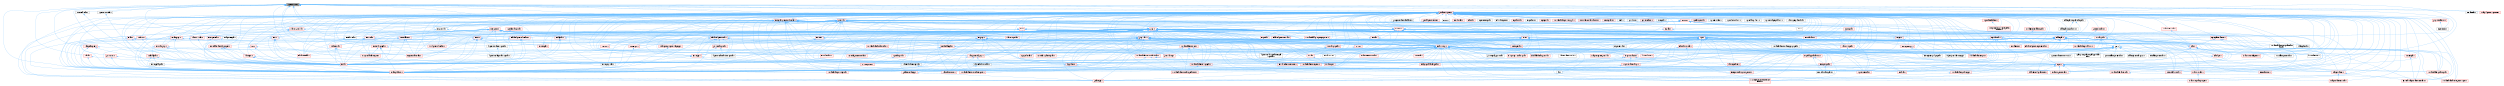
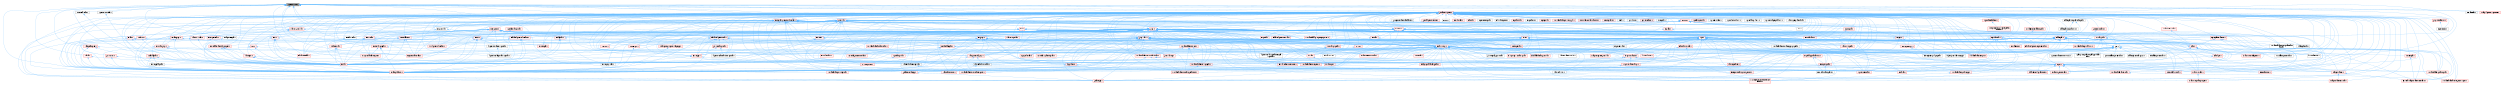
node "Set.h": label "Set.h" -> "MeshIndexUtil.h"
